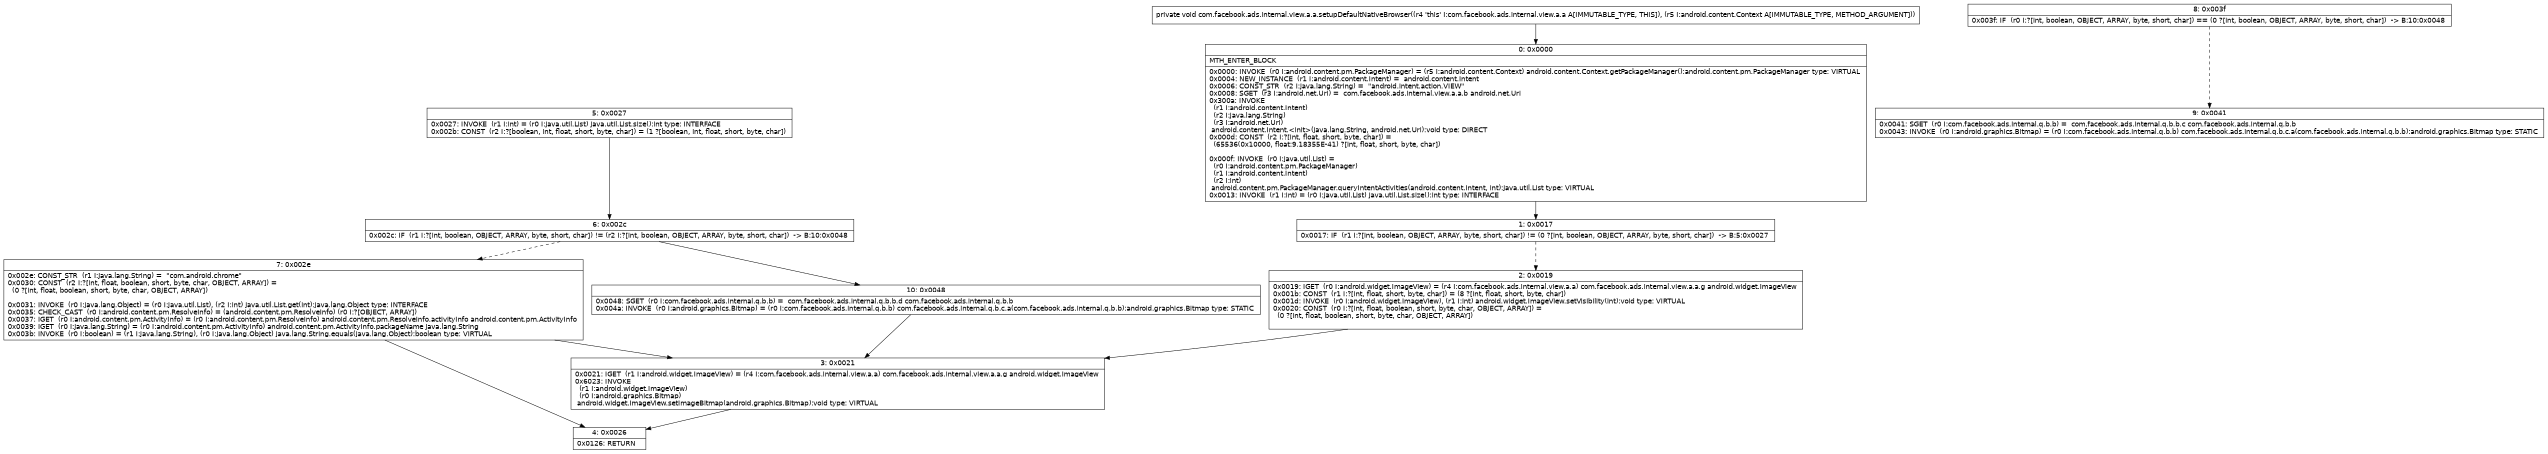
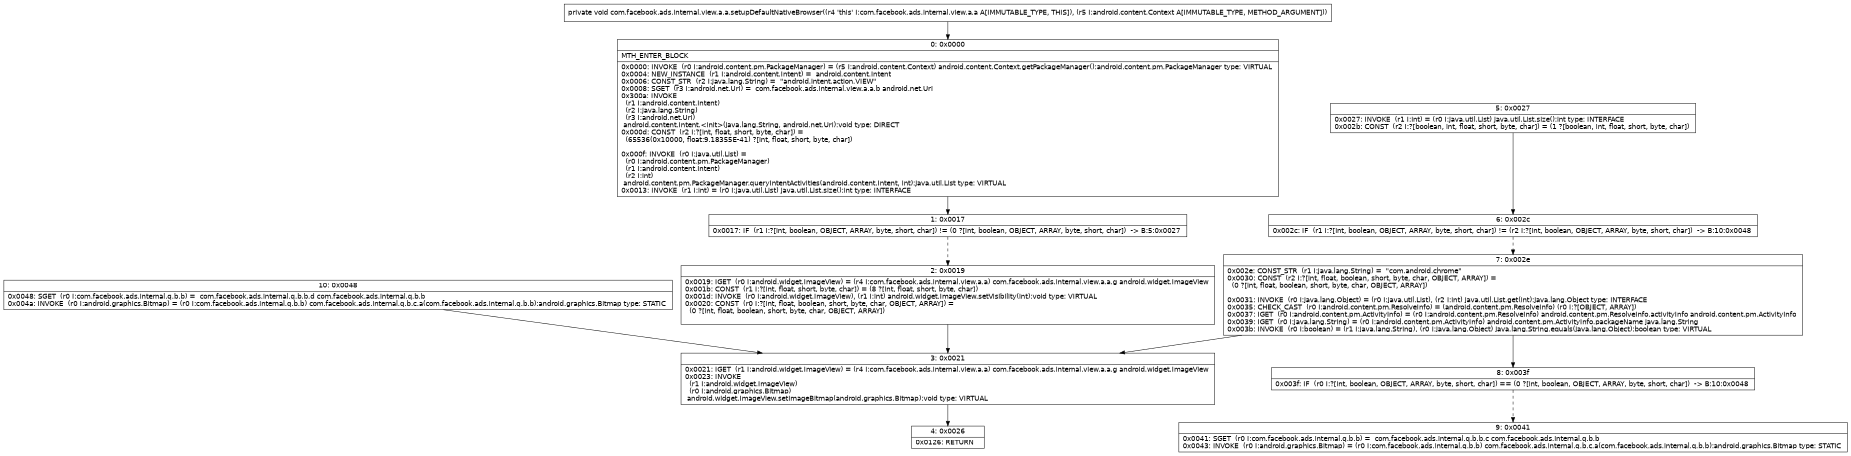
edge "6: 0x002c" -> "10: 0x0048": removed
node "3: 0x0021": text "0x6023: INVOKE" -> "0x0023: INVOKE"
edge "7: 0x002e" -> "4: 0x0026": now "7: 0x002e" -> "8: 0x003f"
